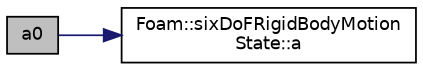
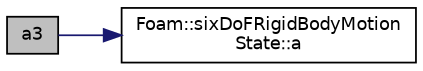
node "a0": label "a0" -> "a3"
